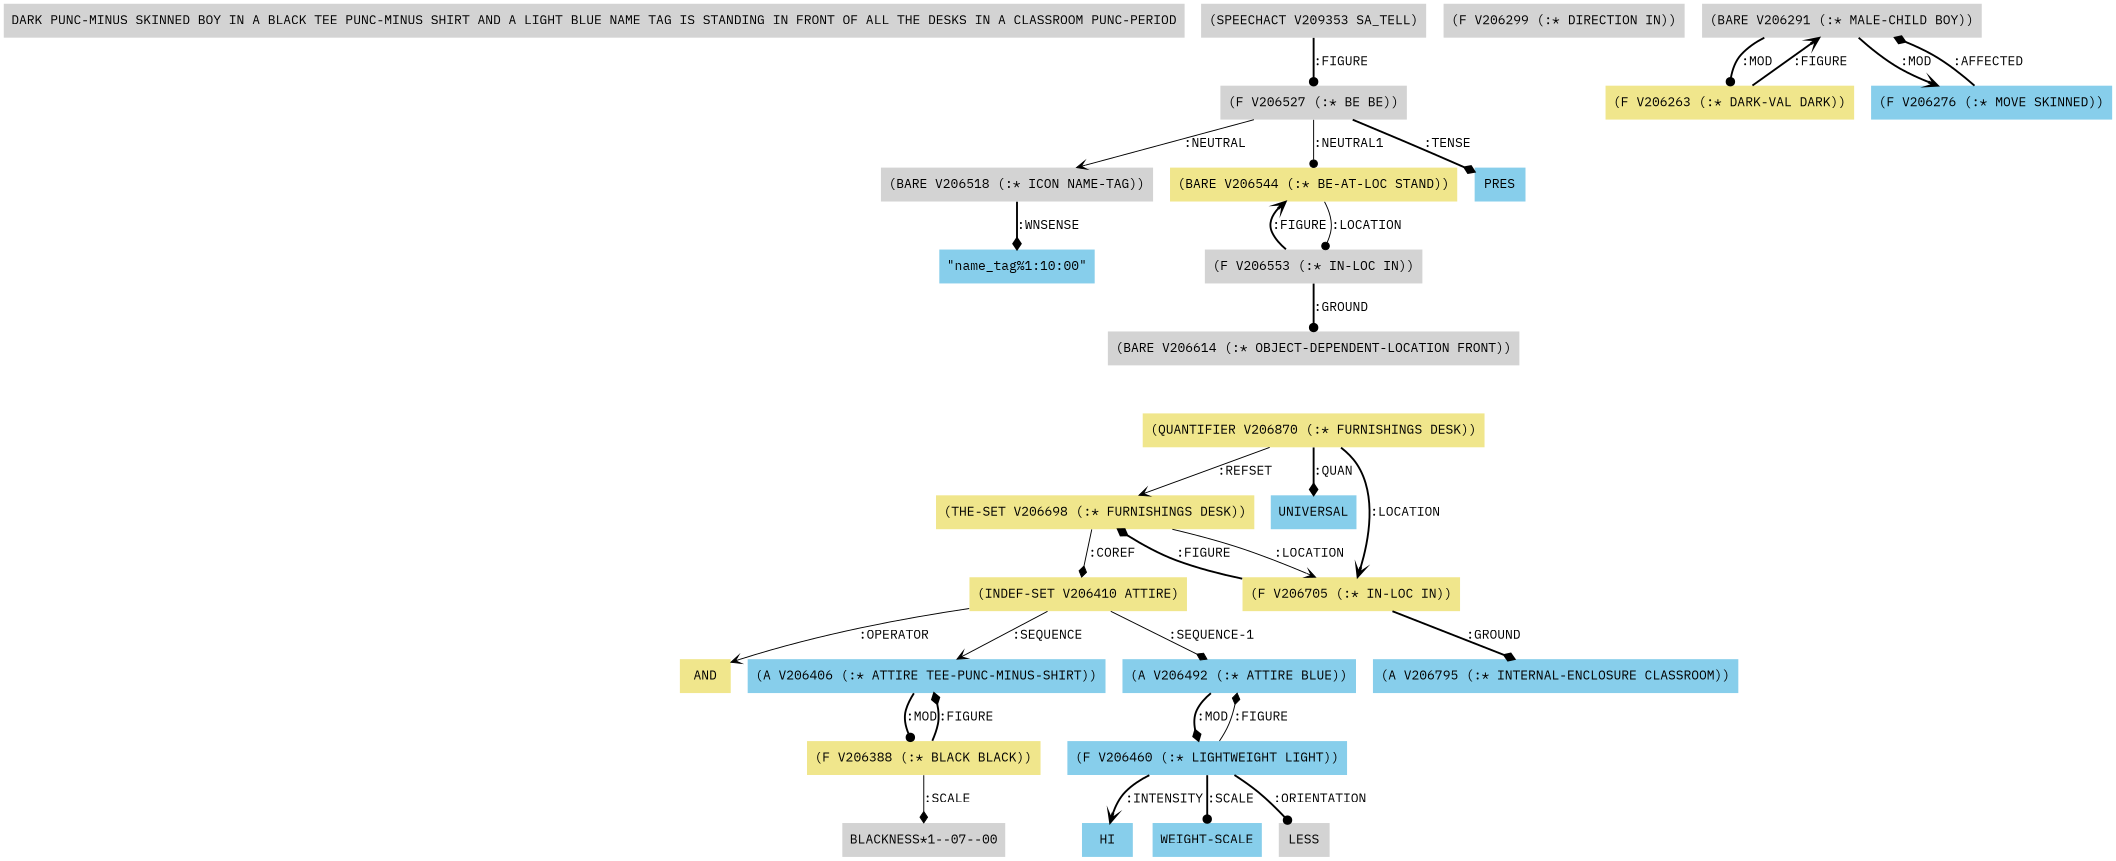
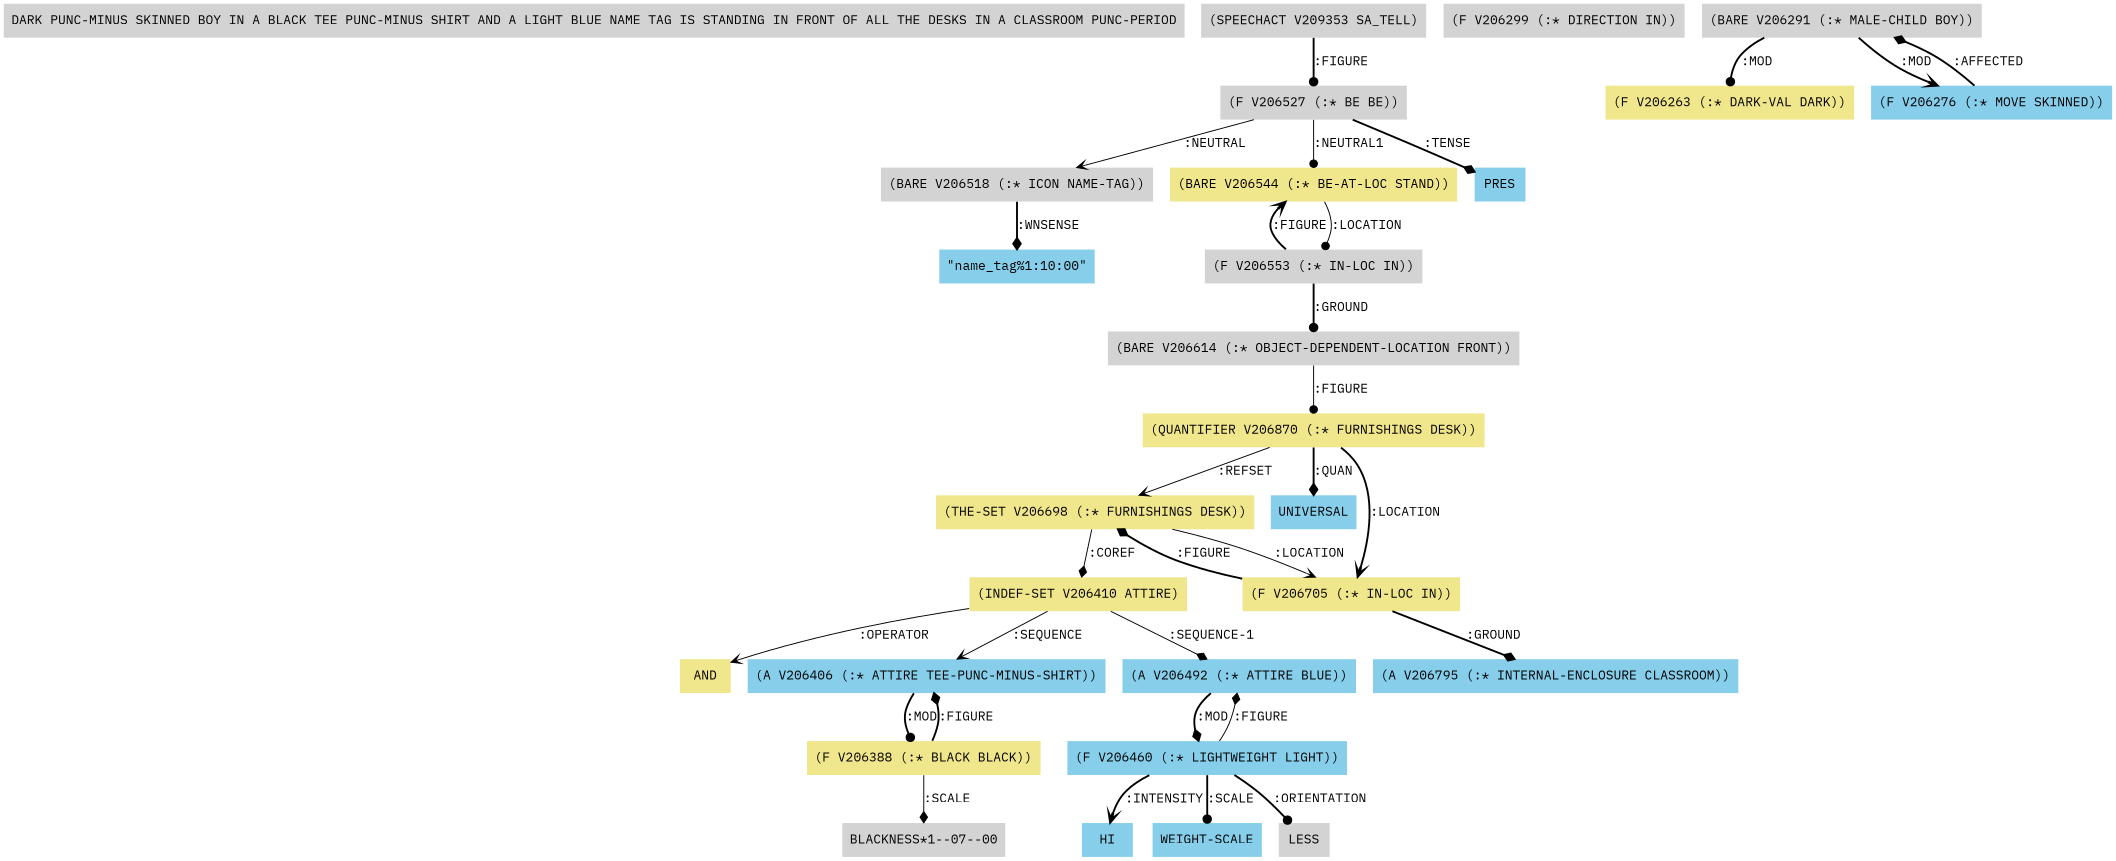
edge "(F V206263 (:* DARK-VAL DARK))" -> "(BARE V206291 (:* MALE-CHILD BOY))": removed, label ":FIGURE"
edge "(BARE V206614 (:* OBJECT-DEPENDENT-LOCATION FRONT))" -> "(QUANTIFIER V206870 (:* FURNISHINGS DESK))": added, label ":FIGURE"
